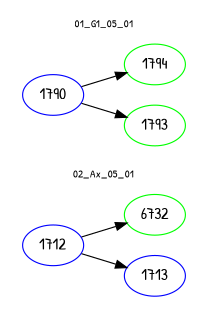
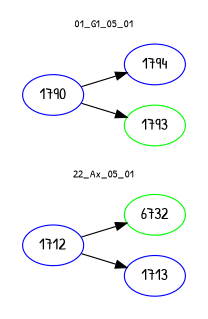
node "1794": color green -> blue
cluster "02_Ax_05_01": label "02_Ax_05_01" -> "22_Ax_05_01"
